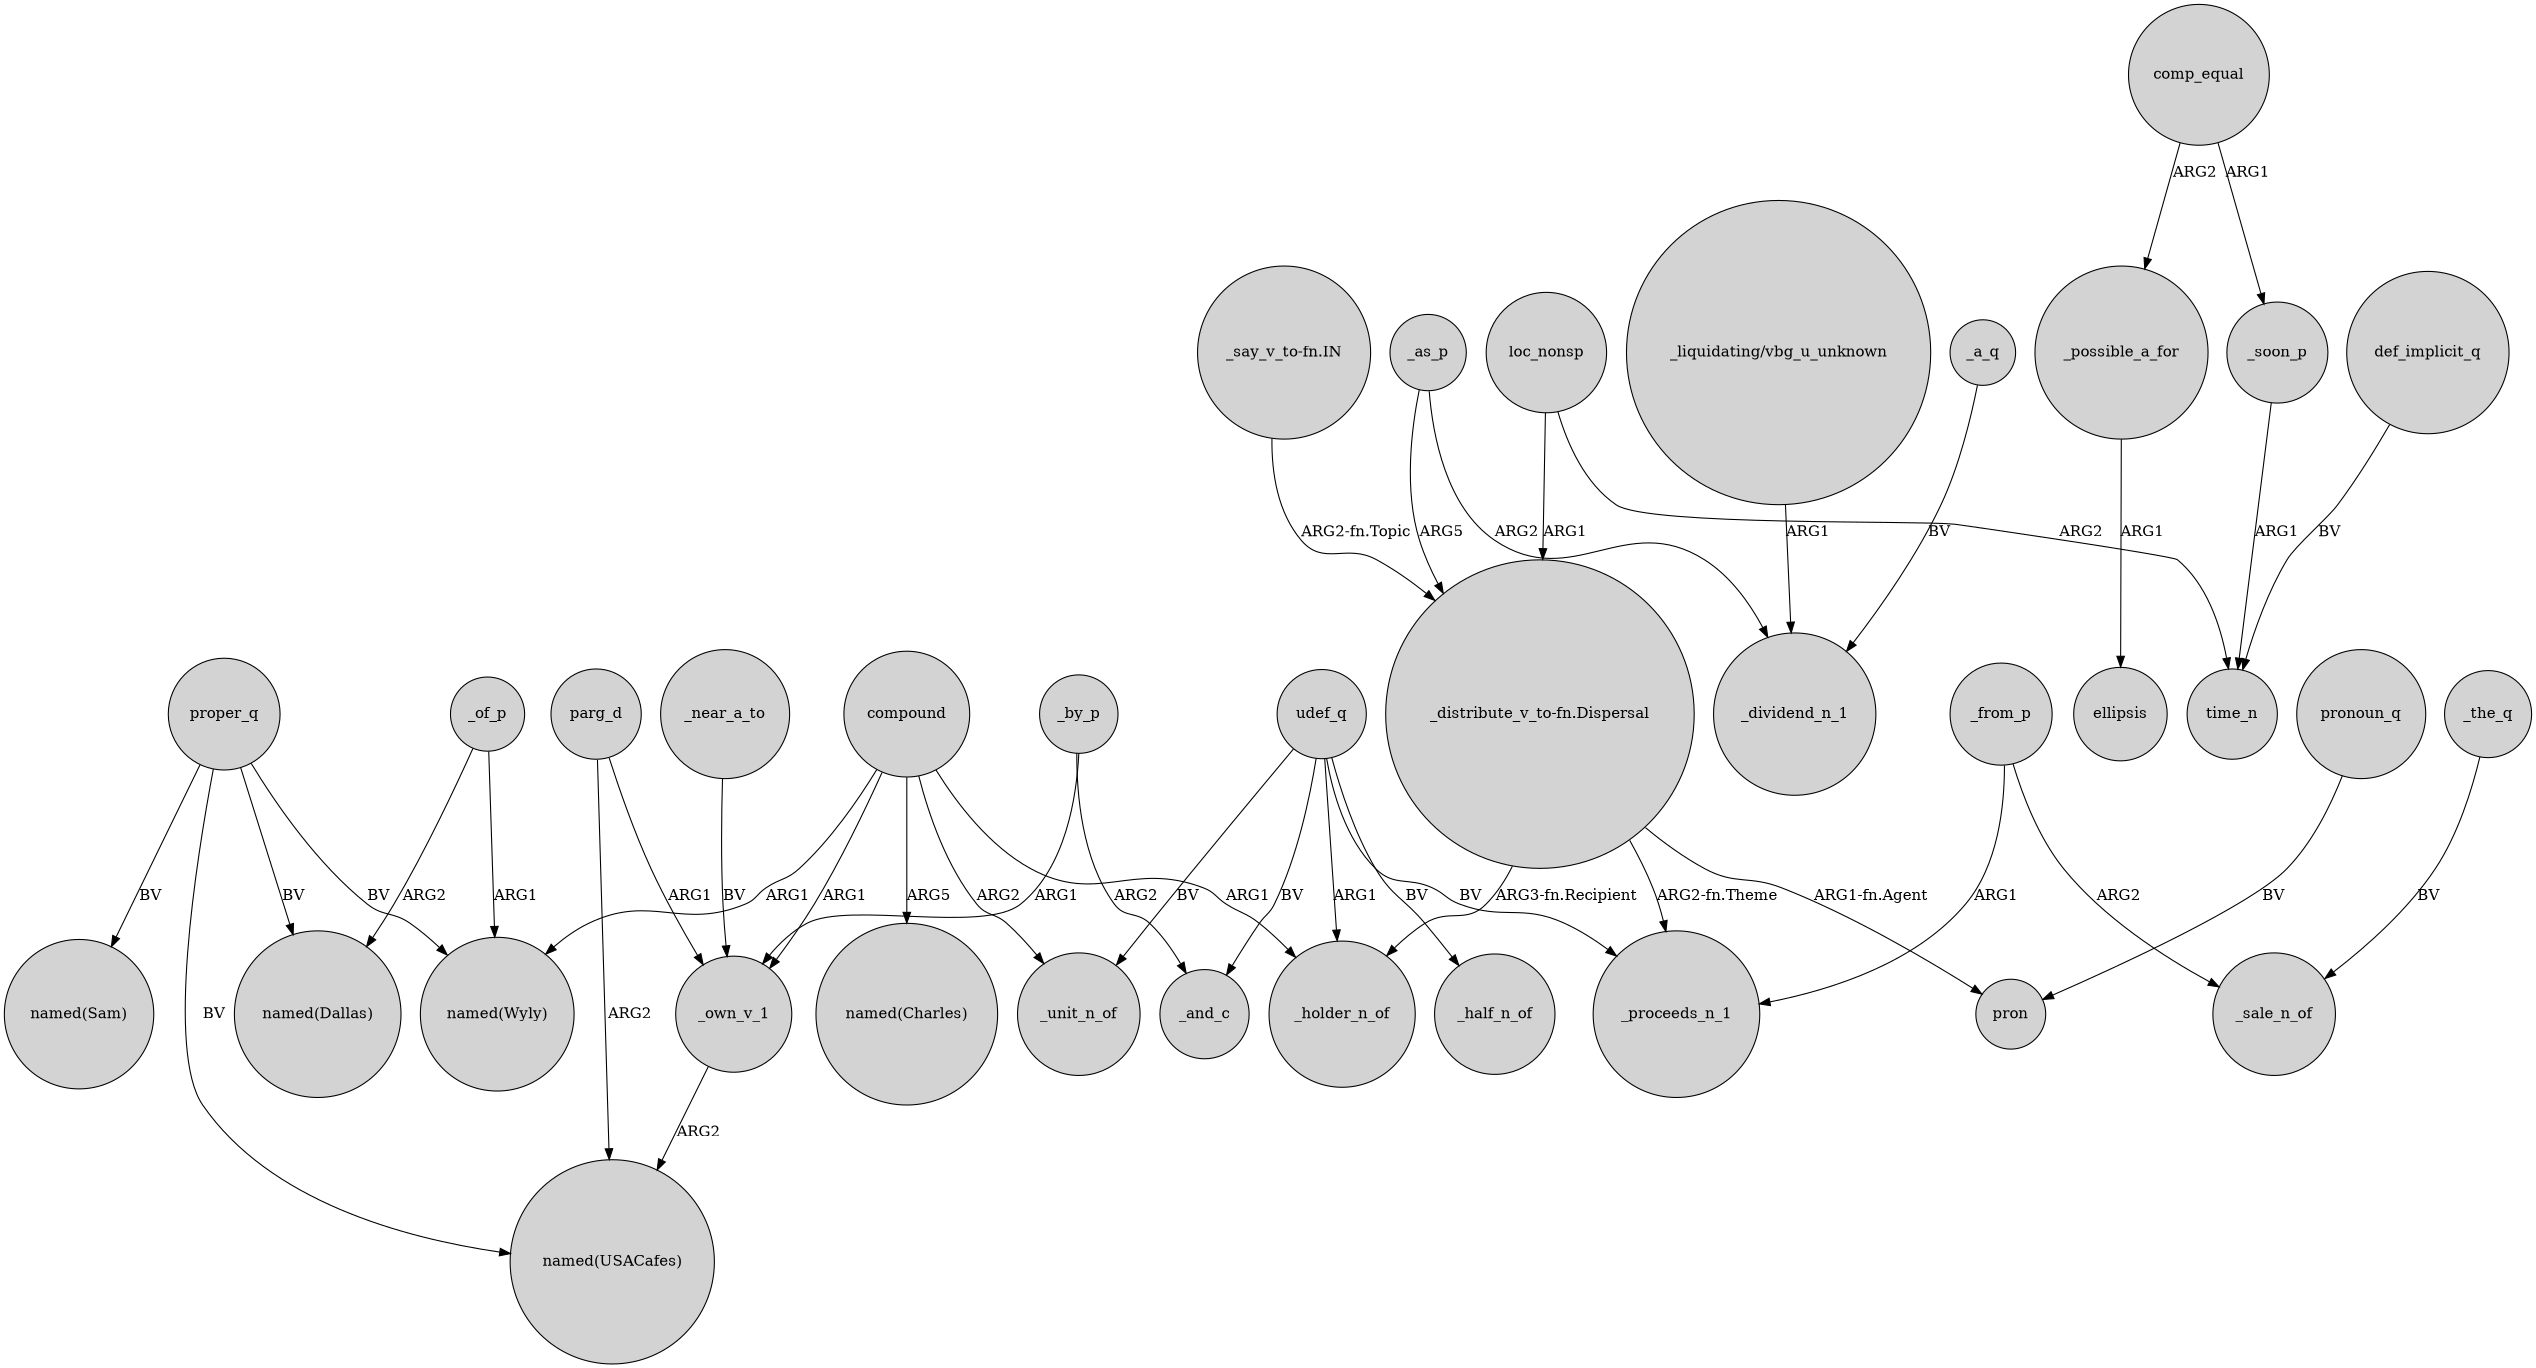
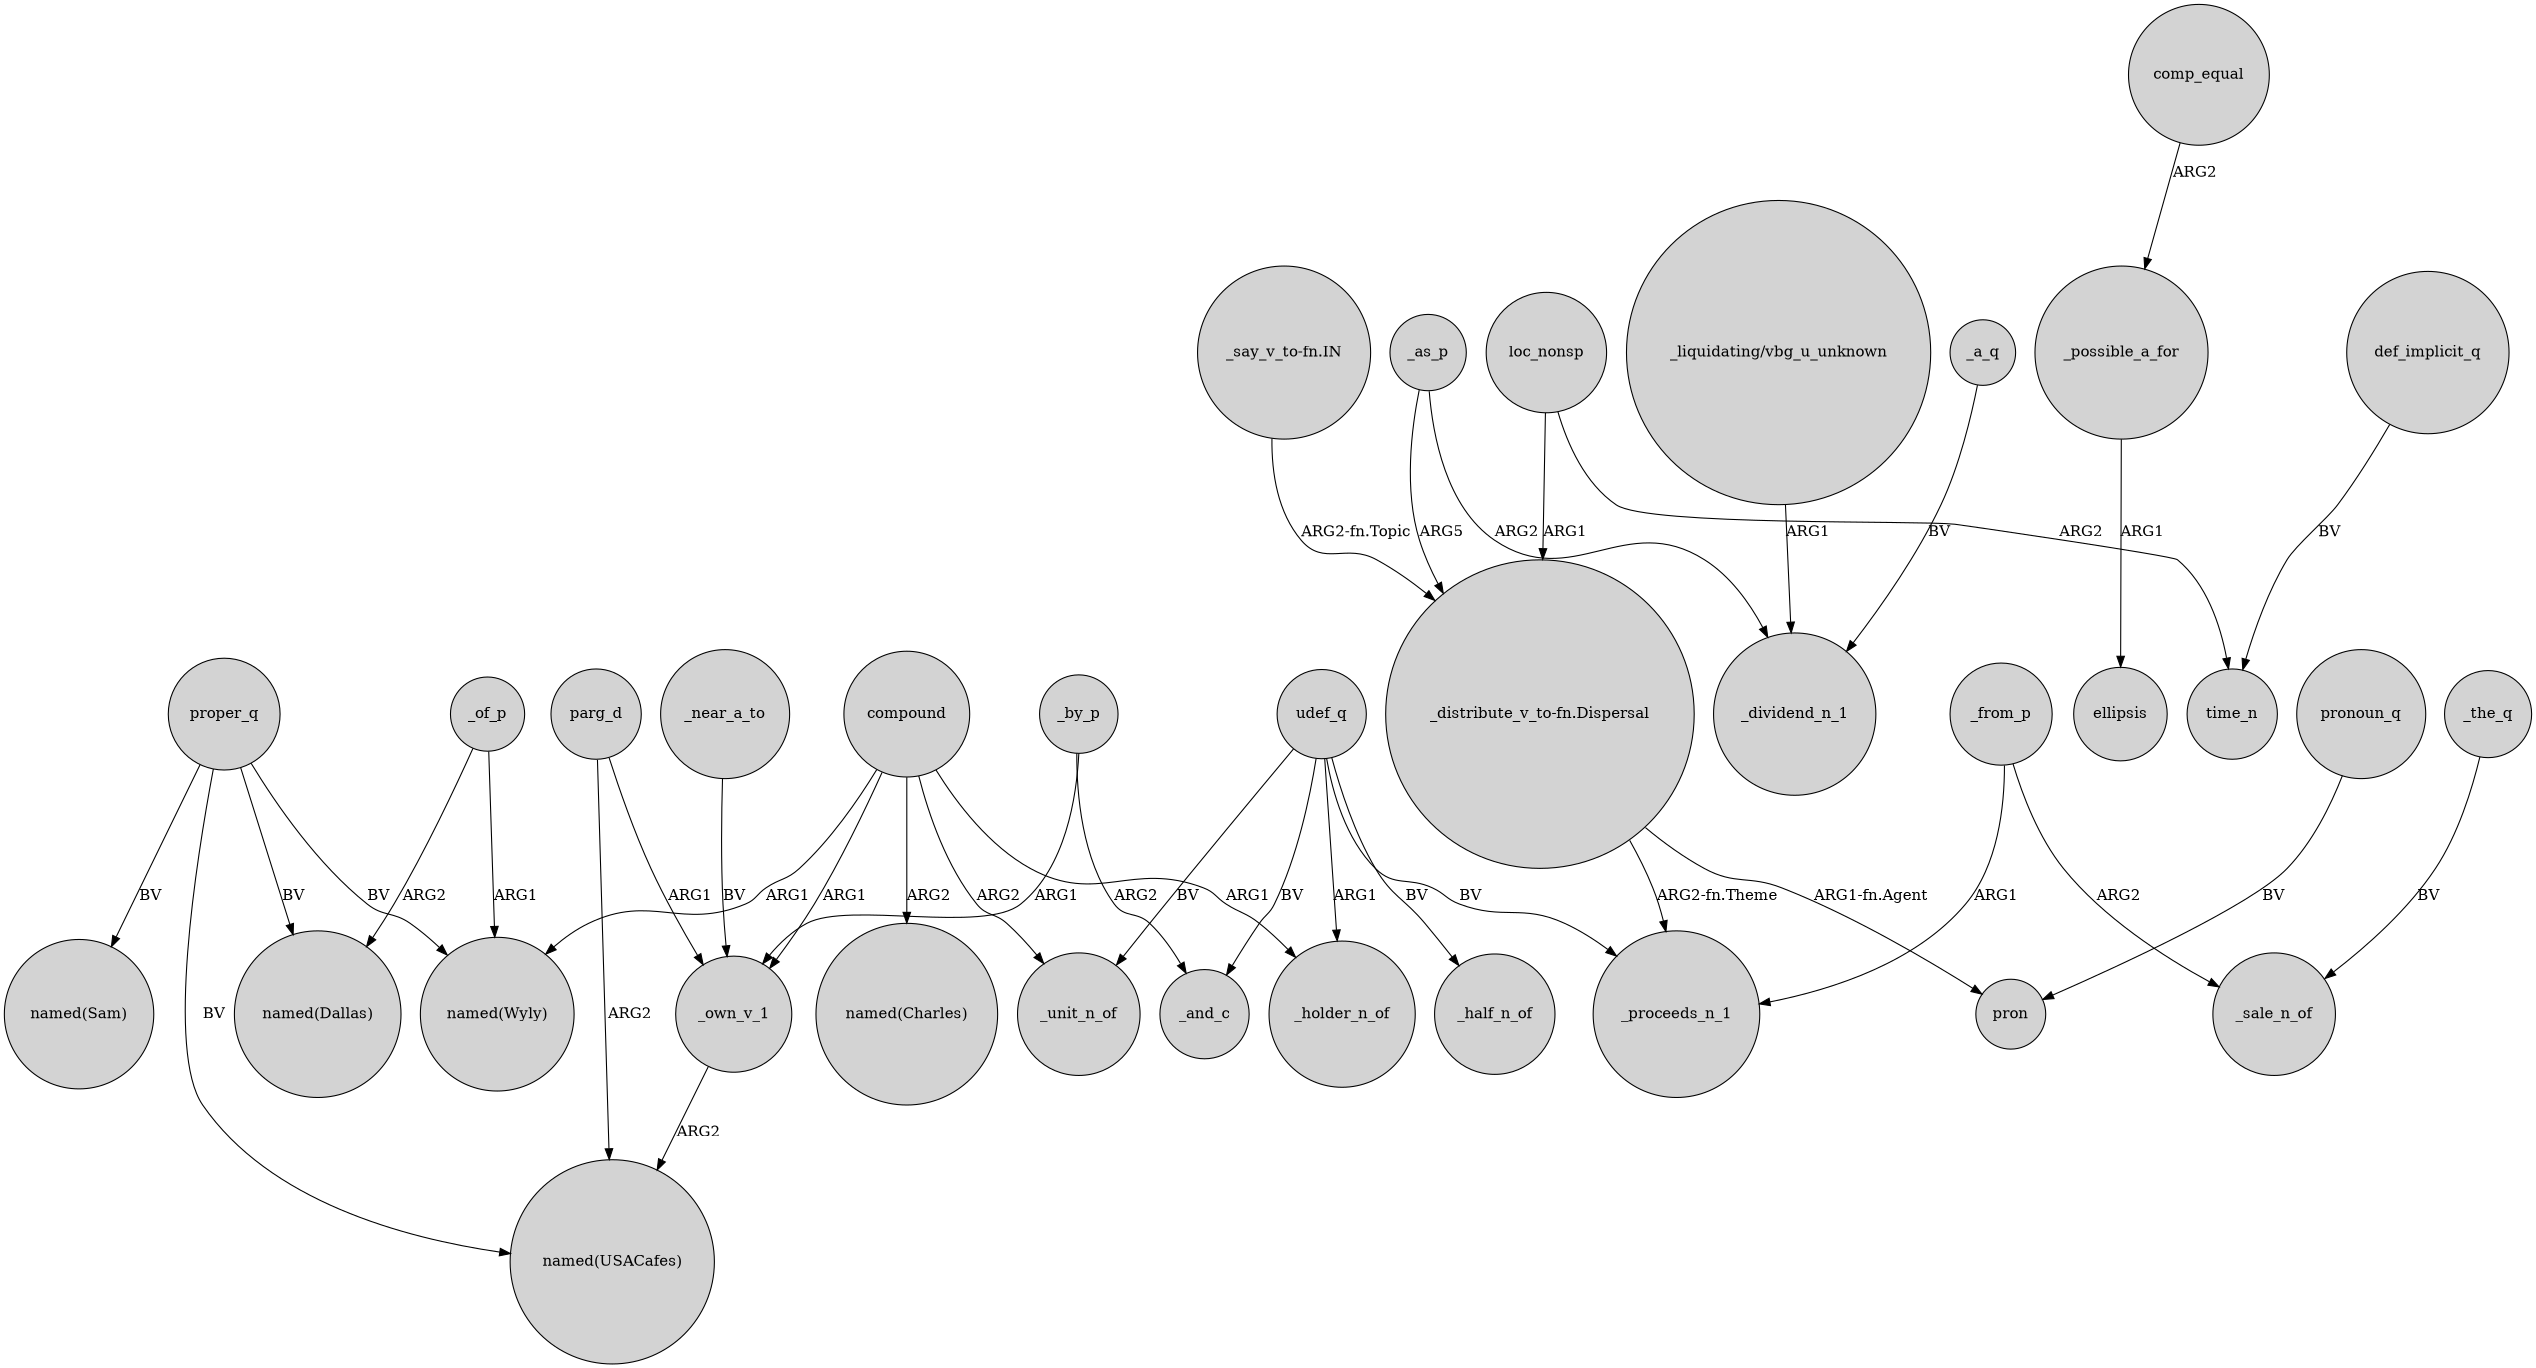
node "_soon_p": removed
edge "compound" -> "named(Charles)": label "ARG5" -> "ARG2"
edge "_distribute_v_to-fn.Dispersal" -> "_holder_n_of": removed, label "ARG3-fn.Recipient"
